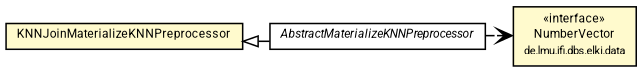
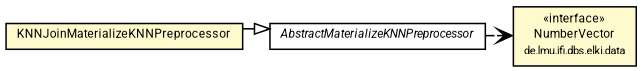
edge "AbstractMaterializeKNNPreprocessor" -> "KNNJoinMaterializeKNNPreprocessor": reversed
